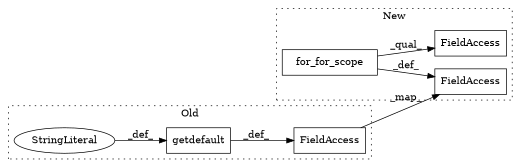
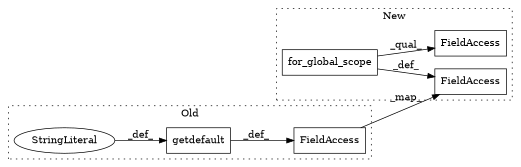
node "for_for_scope": label "for_for_scope" -> "for_global_scope"
